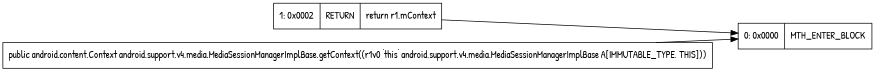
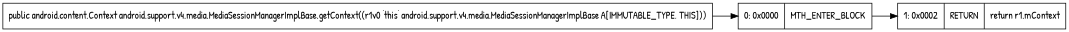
edge "1: 0x0002" -> "0: 0x0000": reversed
